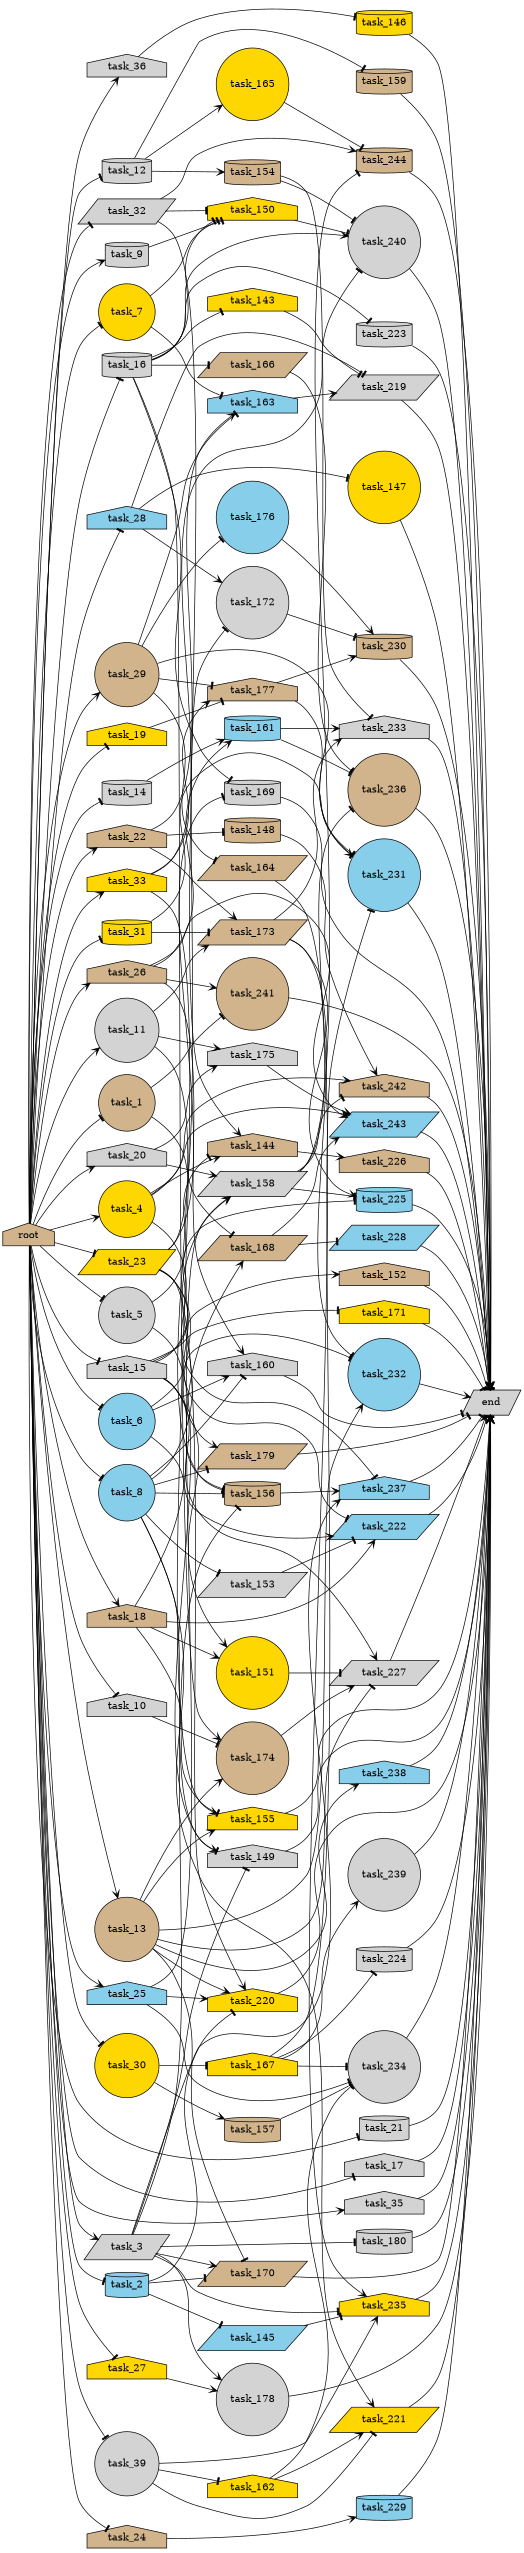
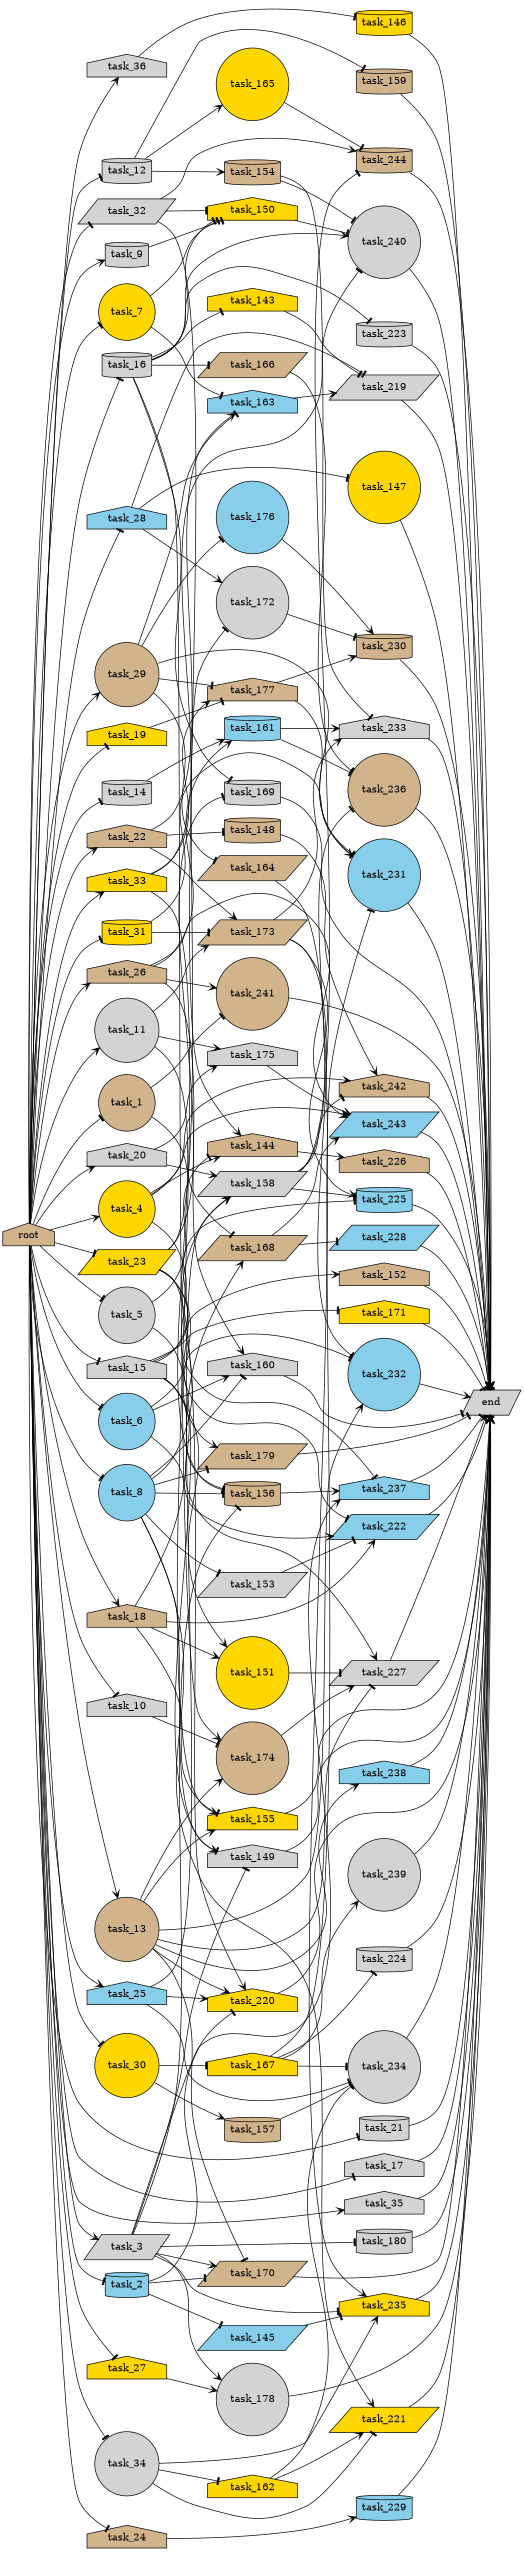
node "task_39": label "task_39" -> "task_34"
